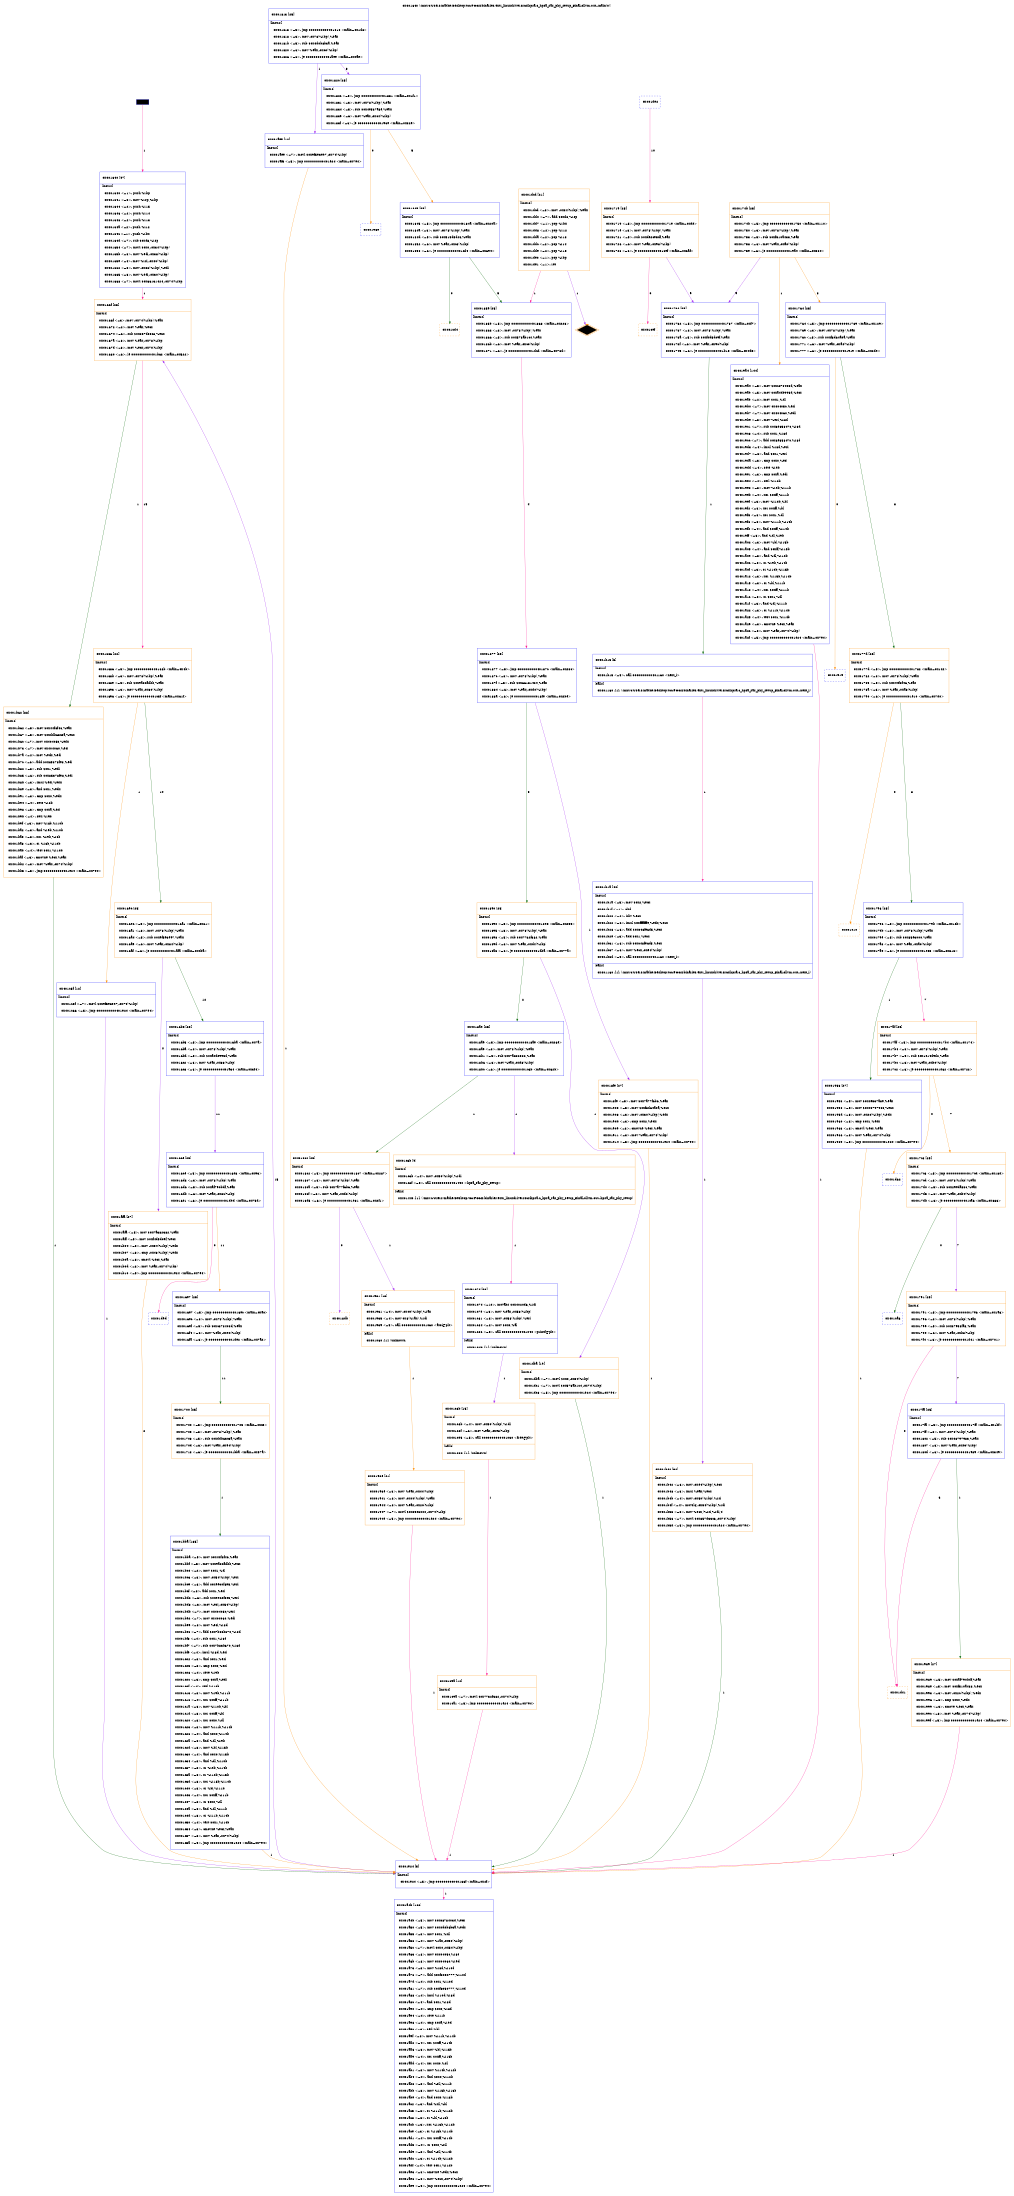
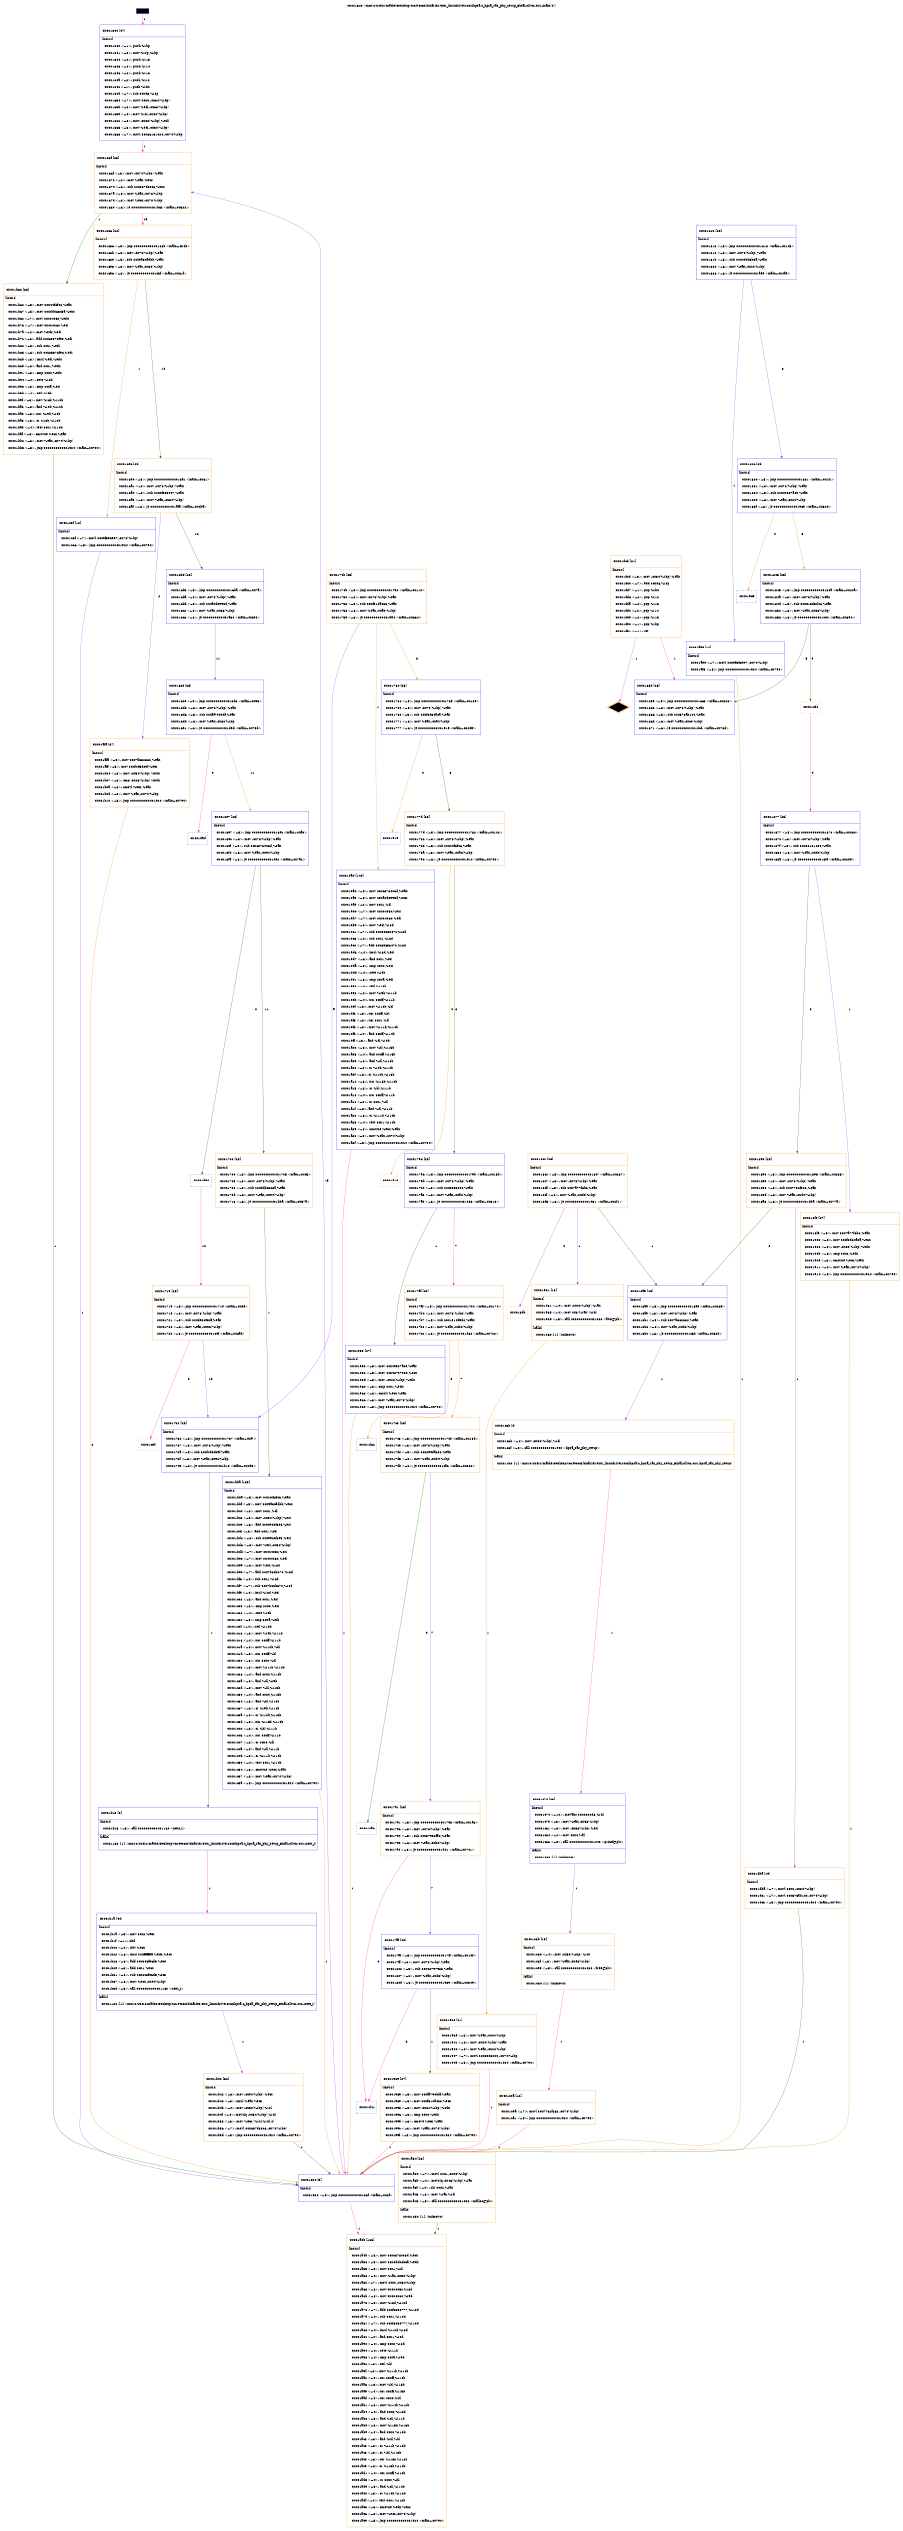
edge "0x401719 [25]" -> "0x401732 [25]": label " 9" -> " 10"
edge "0x40185e [25]" -> "0x401877 [25]": now "0x401cd4" -> "0x401877 [25]"
edge "0x4016e7 [25]" -> "0x401de2": added, label "0"
edge "0x4018a9 [25]" -> "0x4018c2 [25]": reversed
node "0x401d41": color darkorange -> blue
node "0x401a4b [163]": color blue -> darkorange
node "0x401a34 [23]": added
